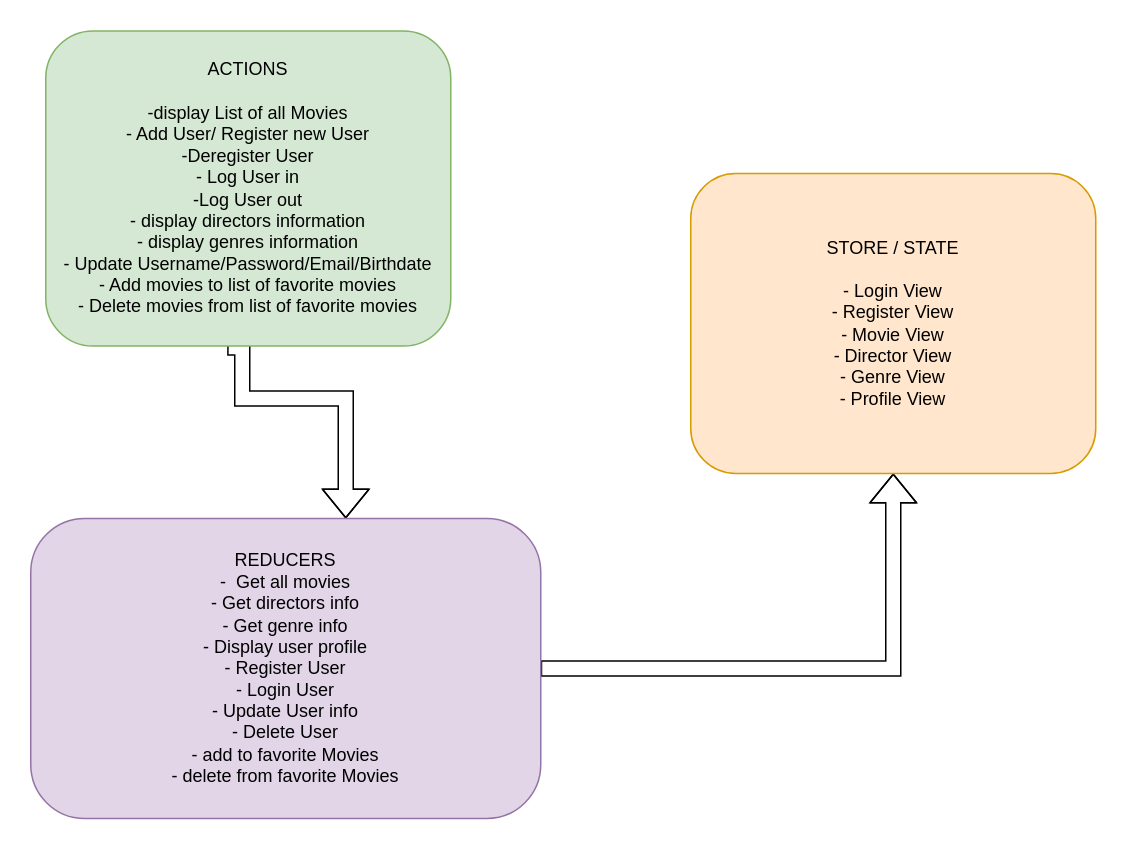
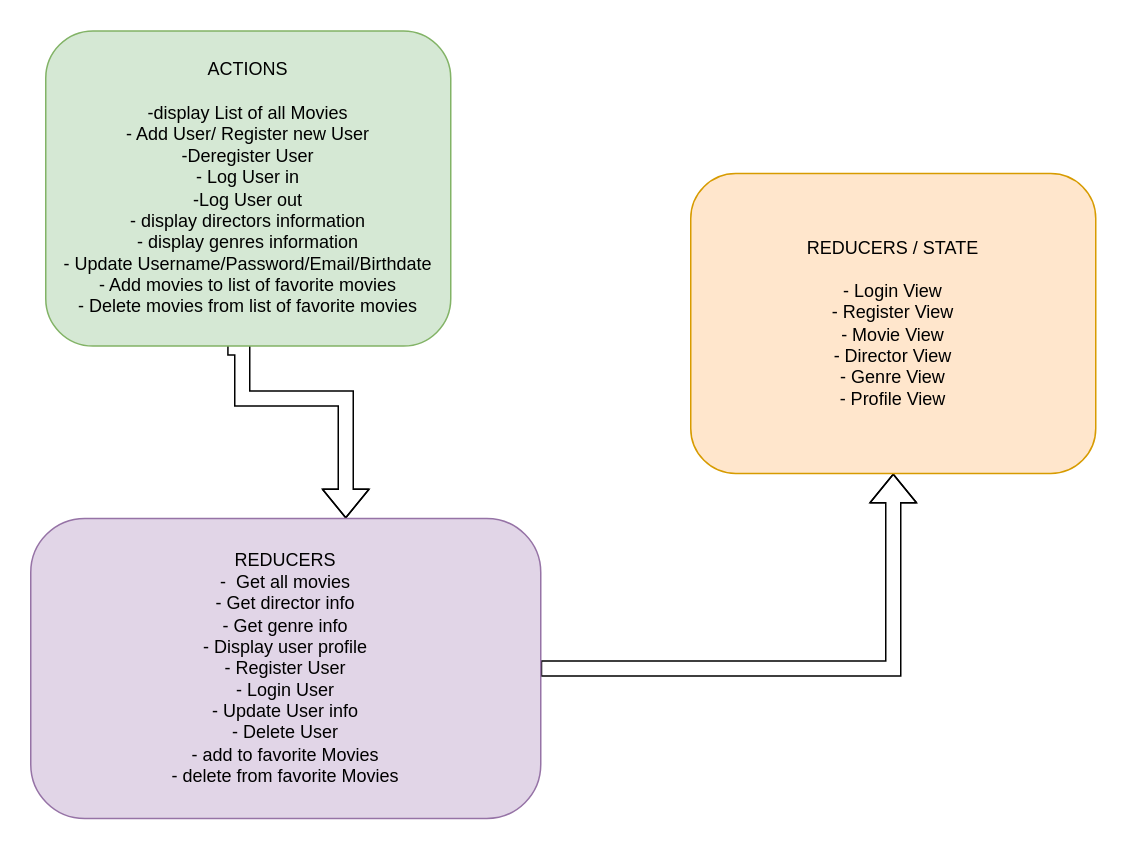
node "STORE / STATE - Login View - Register View - Movie View - Director View - Genre View - Profile View": label "STORE / STATE - Login View - Register View - Movie View - Director View - Genre View - Profile View" -> "REDUCERS / STATE - Login View - Register View - Movie View - Director View - Genre View - Profile View"
node "REDUCERS - Get all movies - Get directors info - Get genre info - Display user profile - Register User - Login User - Update User info - Delete User - add to favorite Movies - delete from favorite Movies": label "REDUCERS - Get all movies - Get directors info - Get genre info - Display user profile - Register User - Login User - Update User info - Delete User - add to favorite Movies - delete from favorite Movies" -> "REDUCERS - Get all movies - Get director info - Get genre info - Display user profile - Register User - Login User - Update User info - Delete User - add to favorite Movies - delete from favorite Movies"
